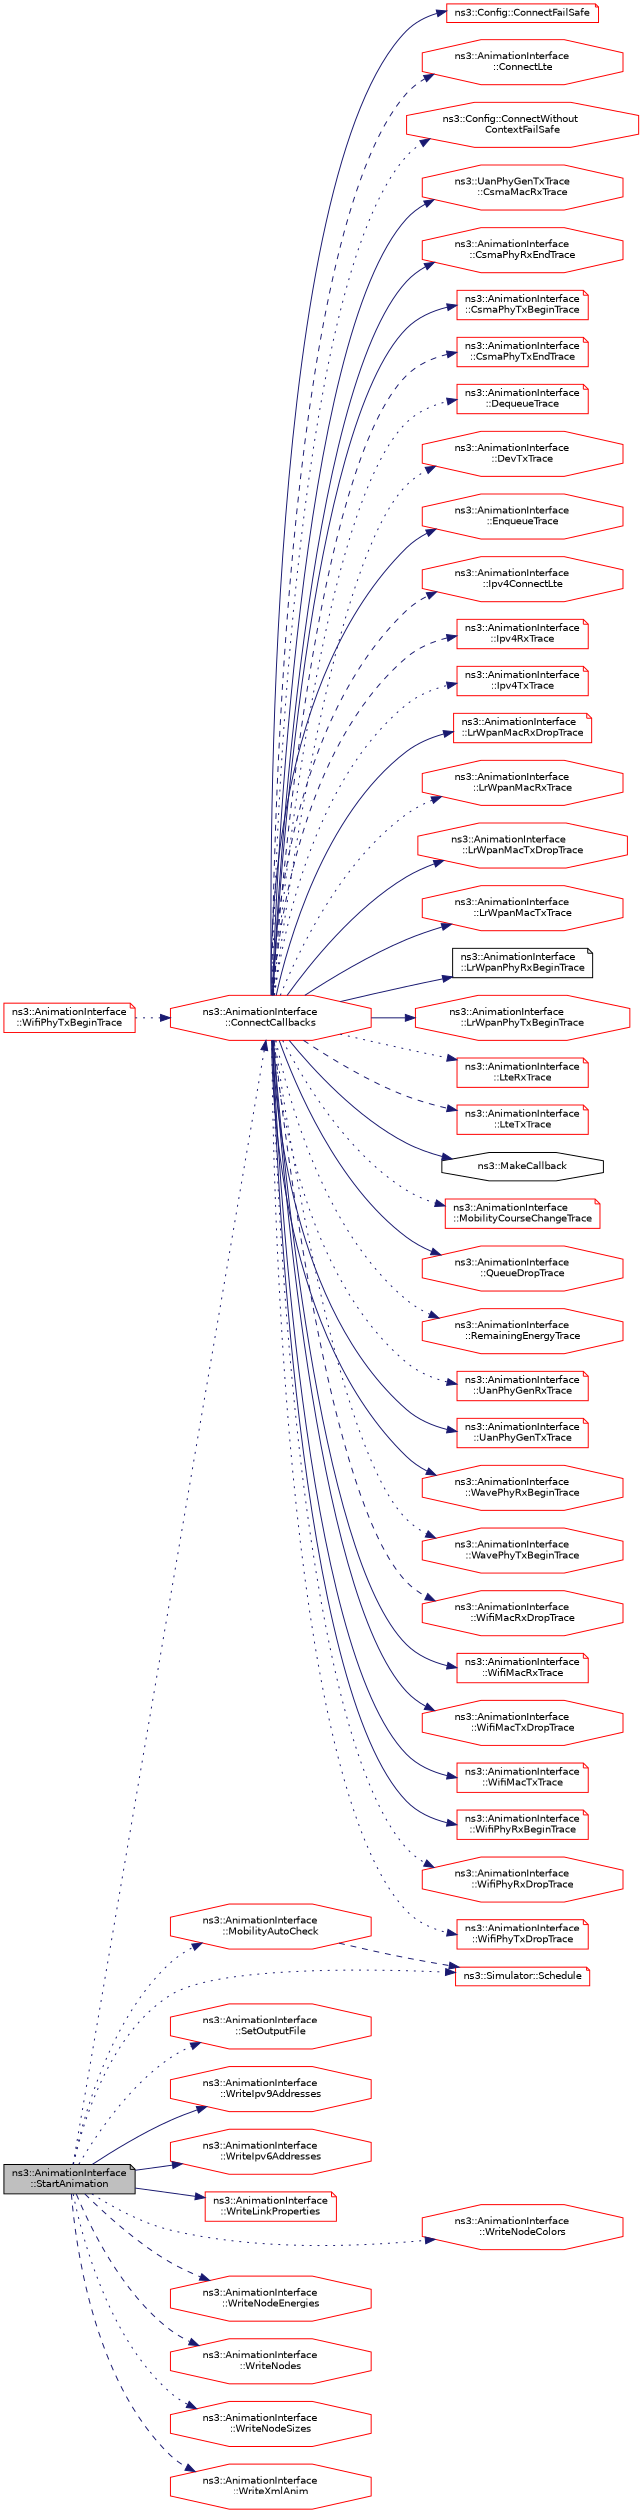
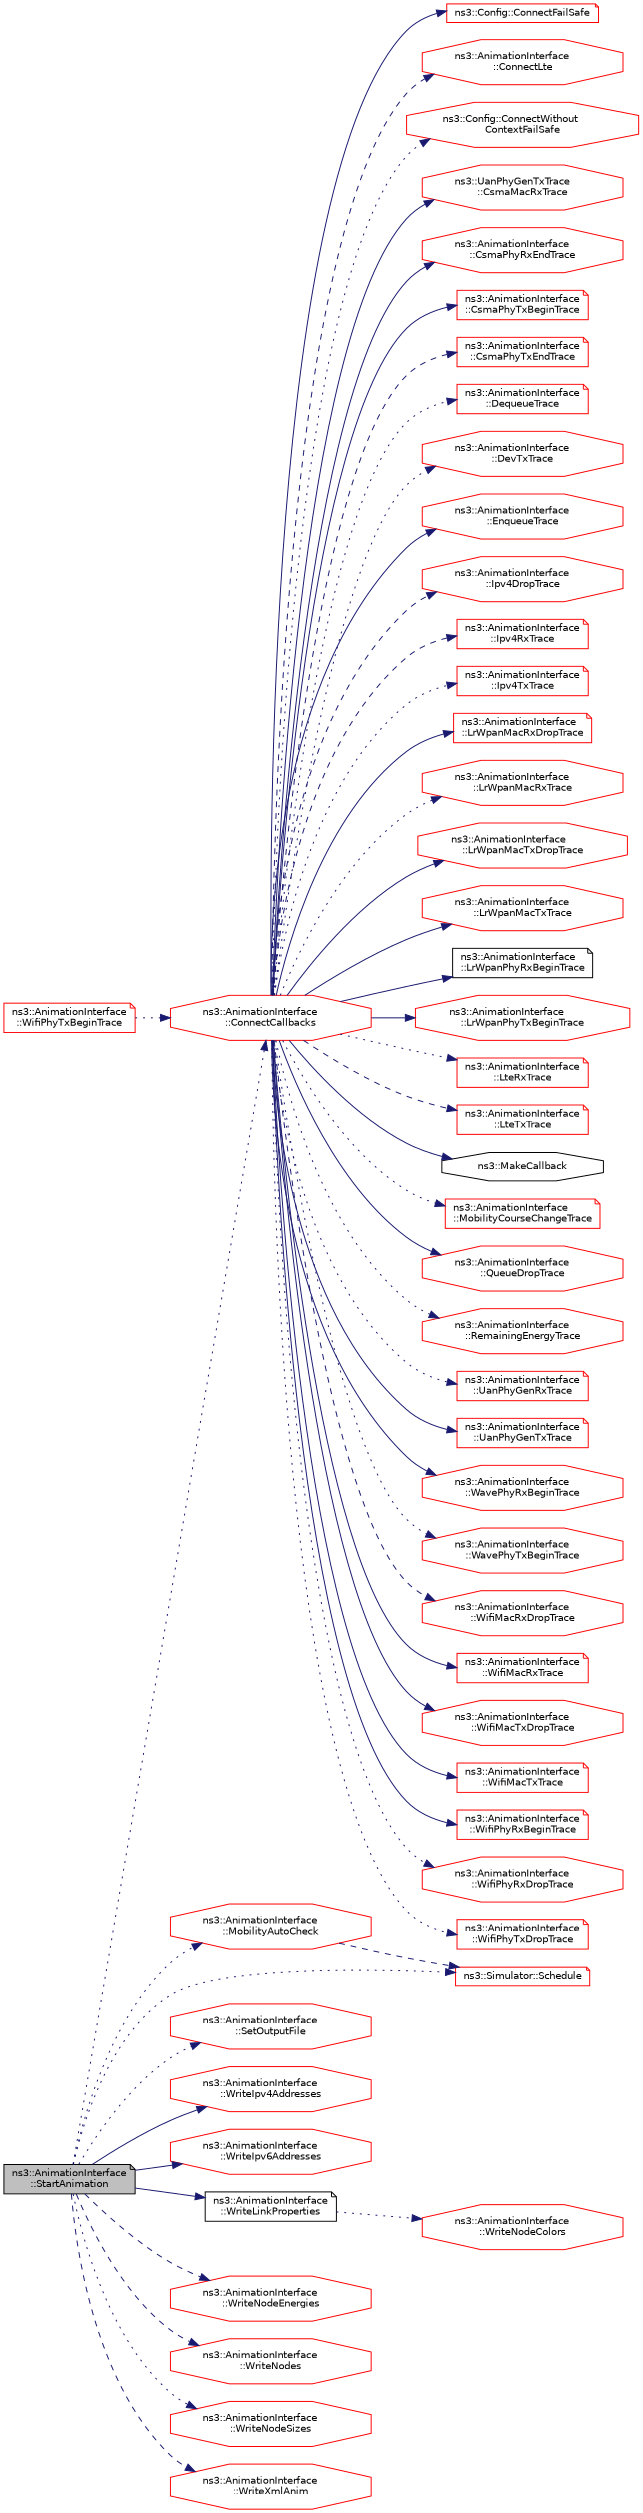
node "ns3::AnimationInterface ::Ipv4ConnectLte": label "ns3::AnimationInterface ::Ipv4ConnectLte" -> "ns3::AnimationInterface ::Ipv4DropTrace"
node "ns3::AnimationInterface ::WriteIpv9Addresses": label "ns3::AnimationInterface ::WriteIpv9Addresses" -> "ns3::AnimationInterface ::WriteIpv4Addresses"
node "ns3::AnimationInterface ::WriteLinkProperties": color red -> black
edge "ns3::AnimationInterface ::StartAnimation" -> "ns3::AnimationInterface ::WriteNodeColors": now "ns3::AnimationInterface ::WriteLinkProperties" -> "ns3::AnimationInterface ::WriteNodeColors"
